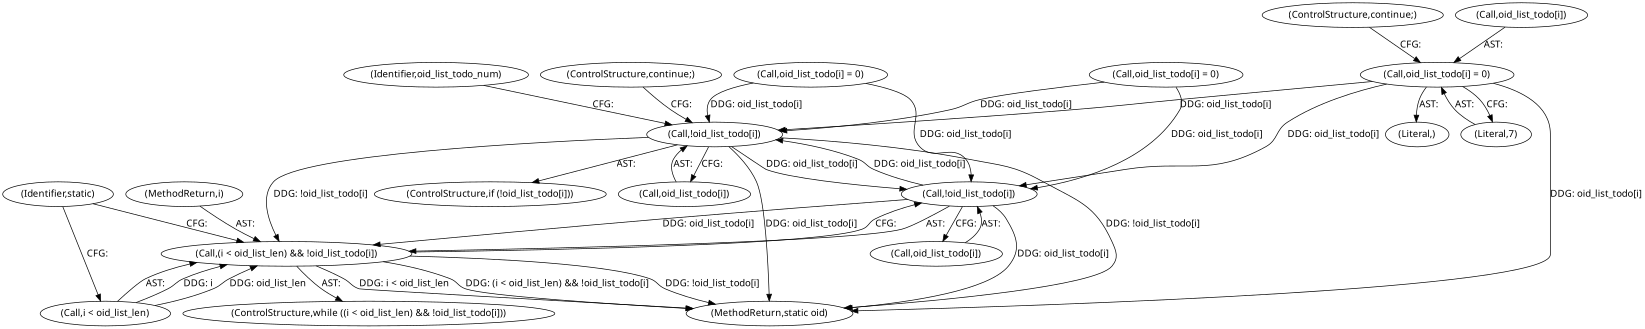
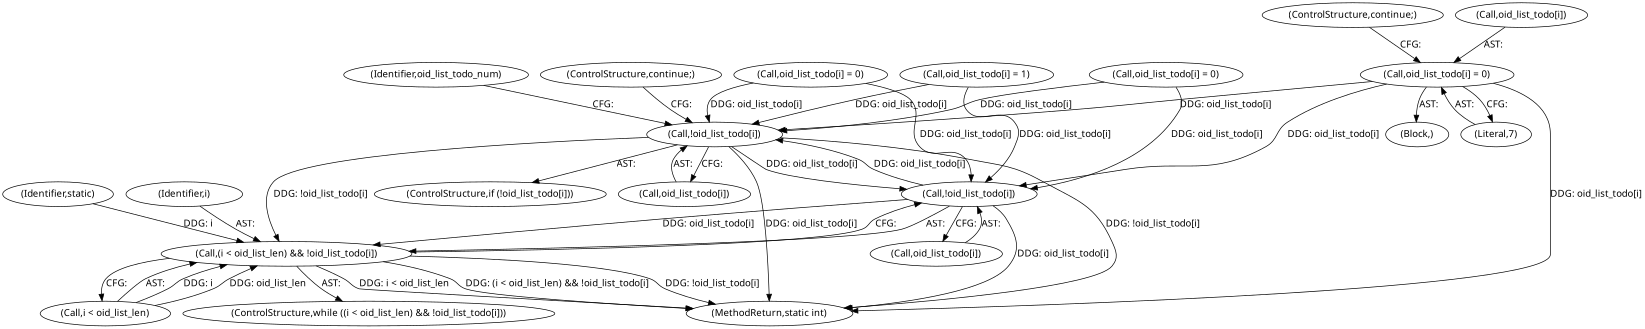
node "(Call,oid_list_todo[i] = 1)": added
node "(Literal,)": label "(Literal,)" -> "(Block,)"
node "(MethodReturn,i)": label "(MethodReturn,i)" -> "(Identifier,i)"
edge "(Identifier,static)" -> "(Call,(i < oid_list_len) && !oid_list_todo[i])": label "CFG: " -> "DDG: i"
edge "(Identifier,static)" -> "(Call,i < oid_list_len)": now "(Call,(i < oid_list_len) && !oid_list_todo[i])" -> "(Call,i < oid_list_len)"
node "(MethodReturn,static oid)": label "(MethodReturn,static oid)" -> "(MethodReturn,static int)"
